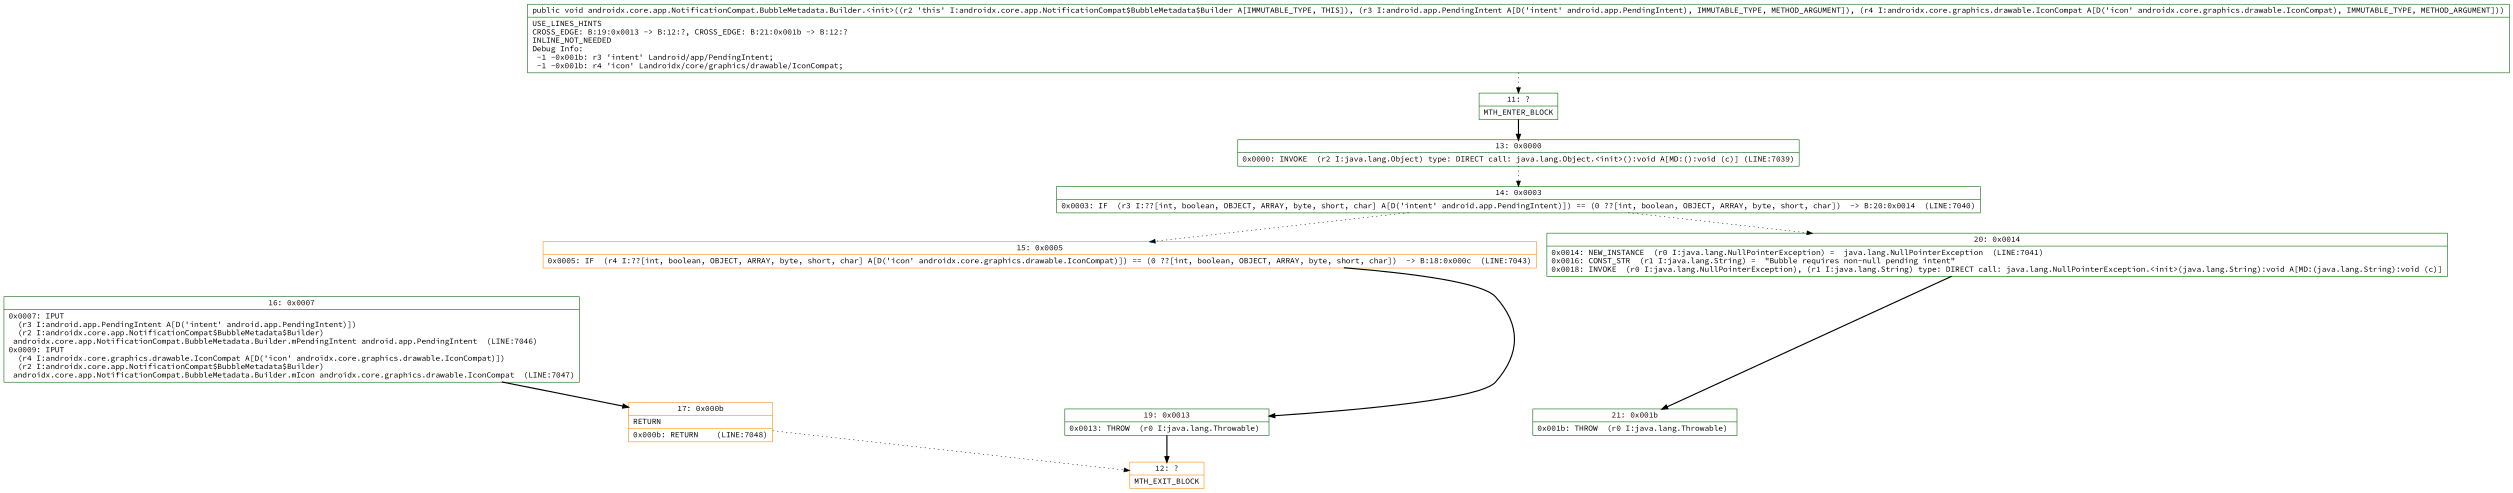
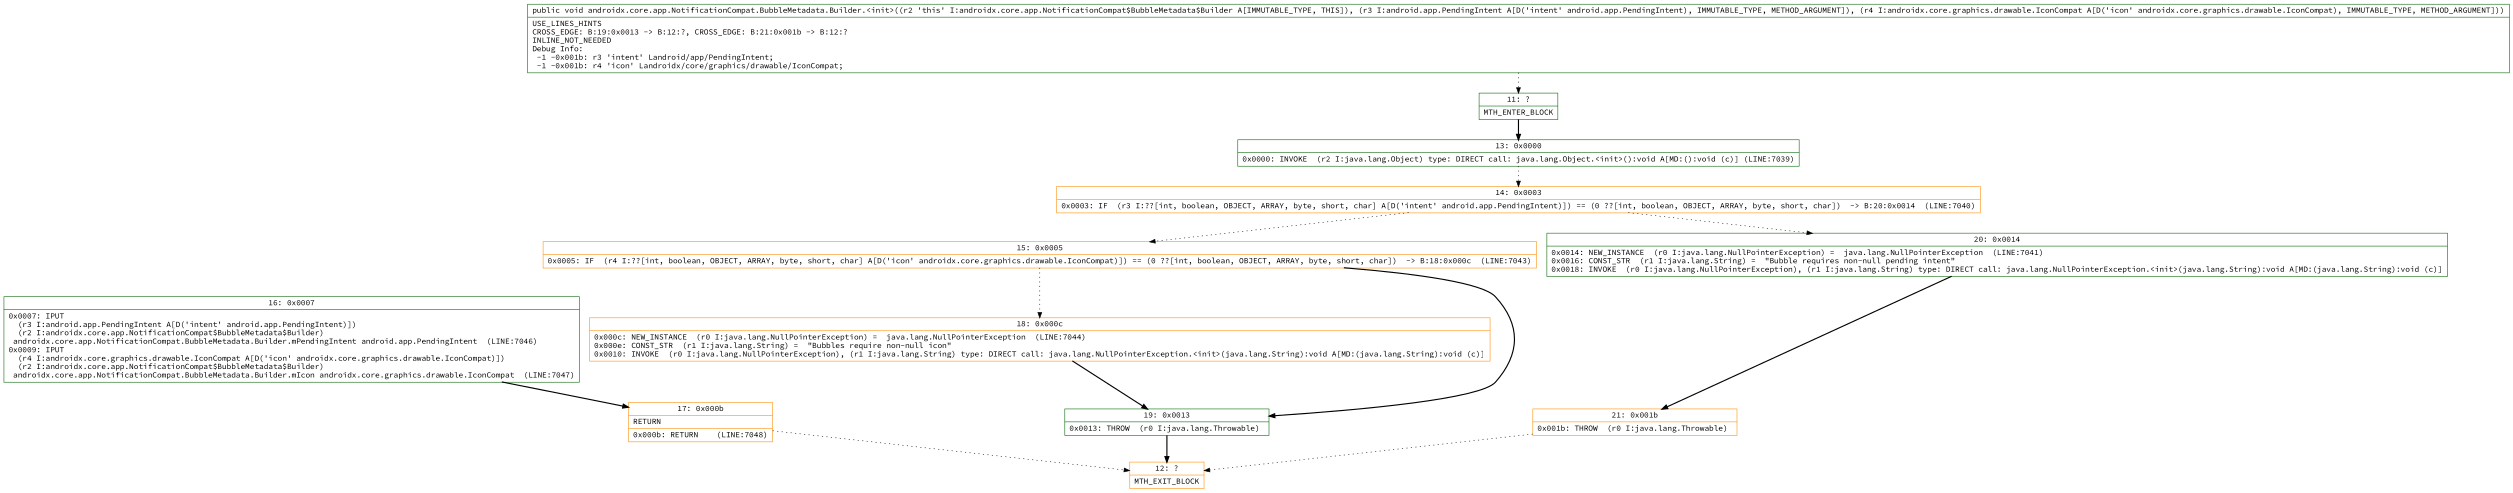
node "14: 0x0003": color darkgreen -> darkorange
node "18: 0x000c": added
node "21: 0x001b": color darkgreen -> darkorange
edge "21: 0x001b" -> "12: ?": added
